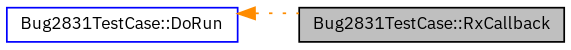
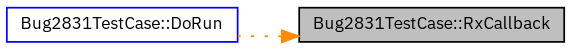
edge "Bug2831TestCase::RxCallback" -> "Bug2831TestCase::DoRun": reversed
